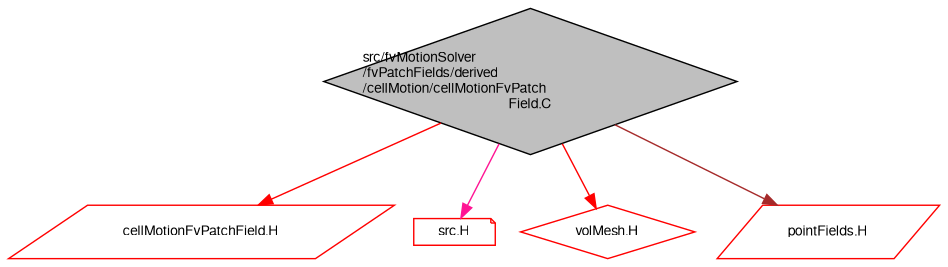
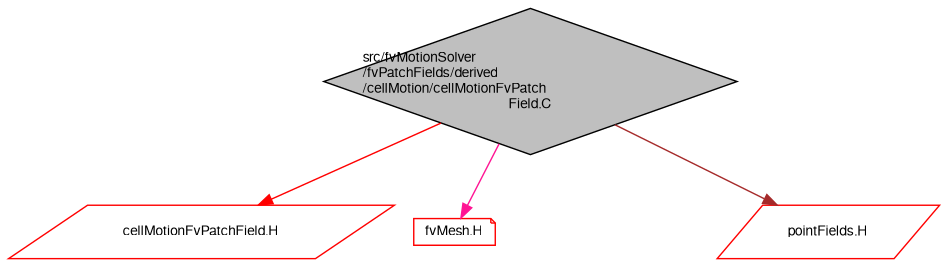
node "src.H": label "src.H" -> "fvMesh.H"
node "volMesh.H": removed
